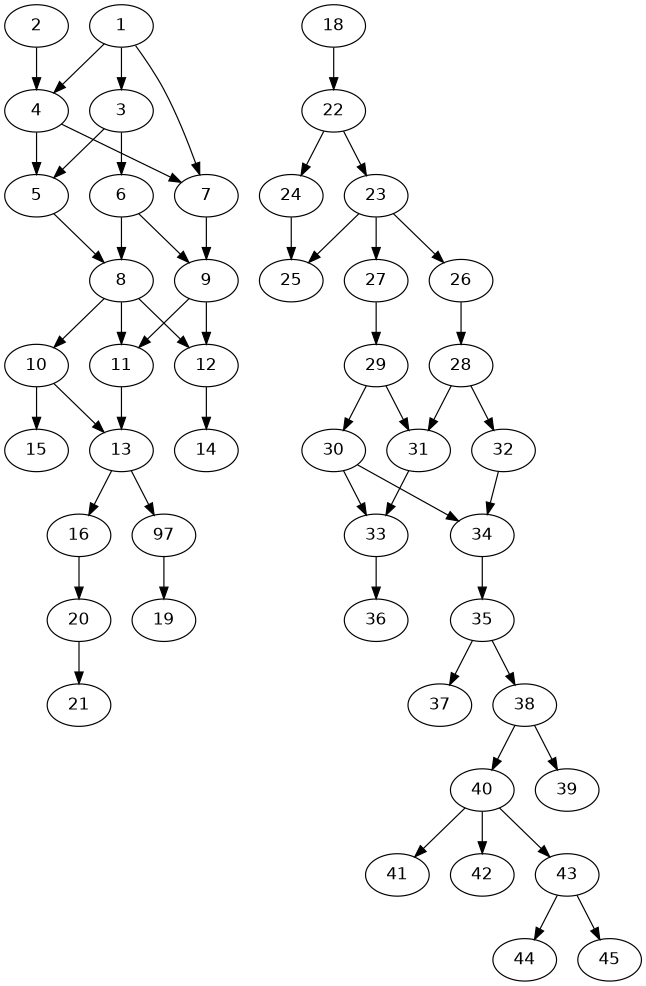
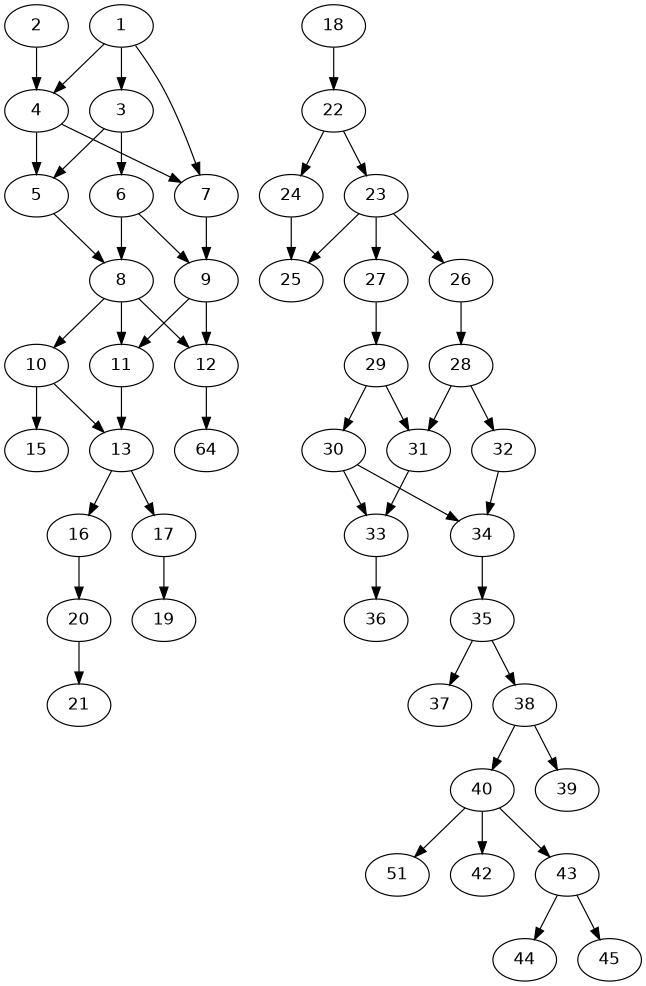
node "14": label "14" -> "64"
node "97": label "97" -> "17"
node "41": label "41" -> "51"
